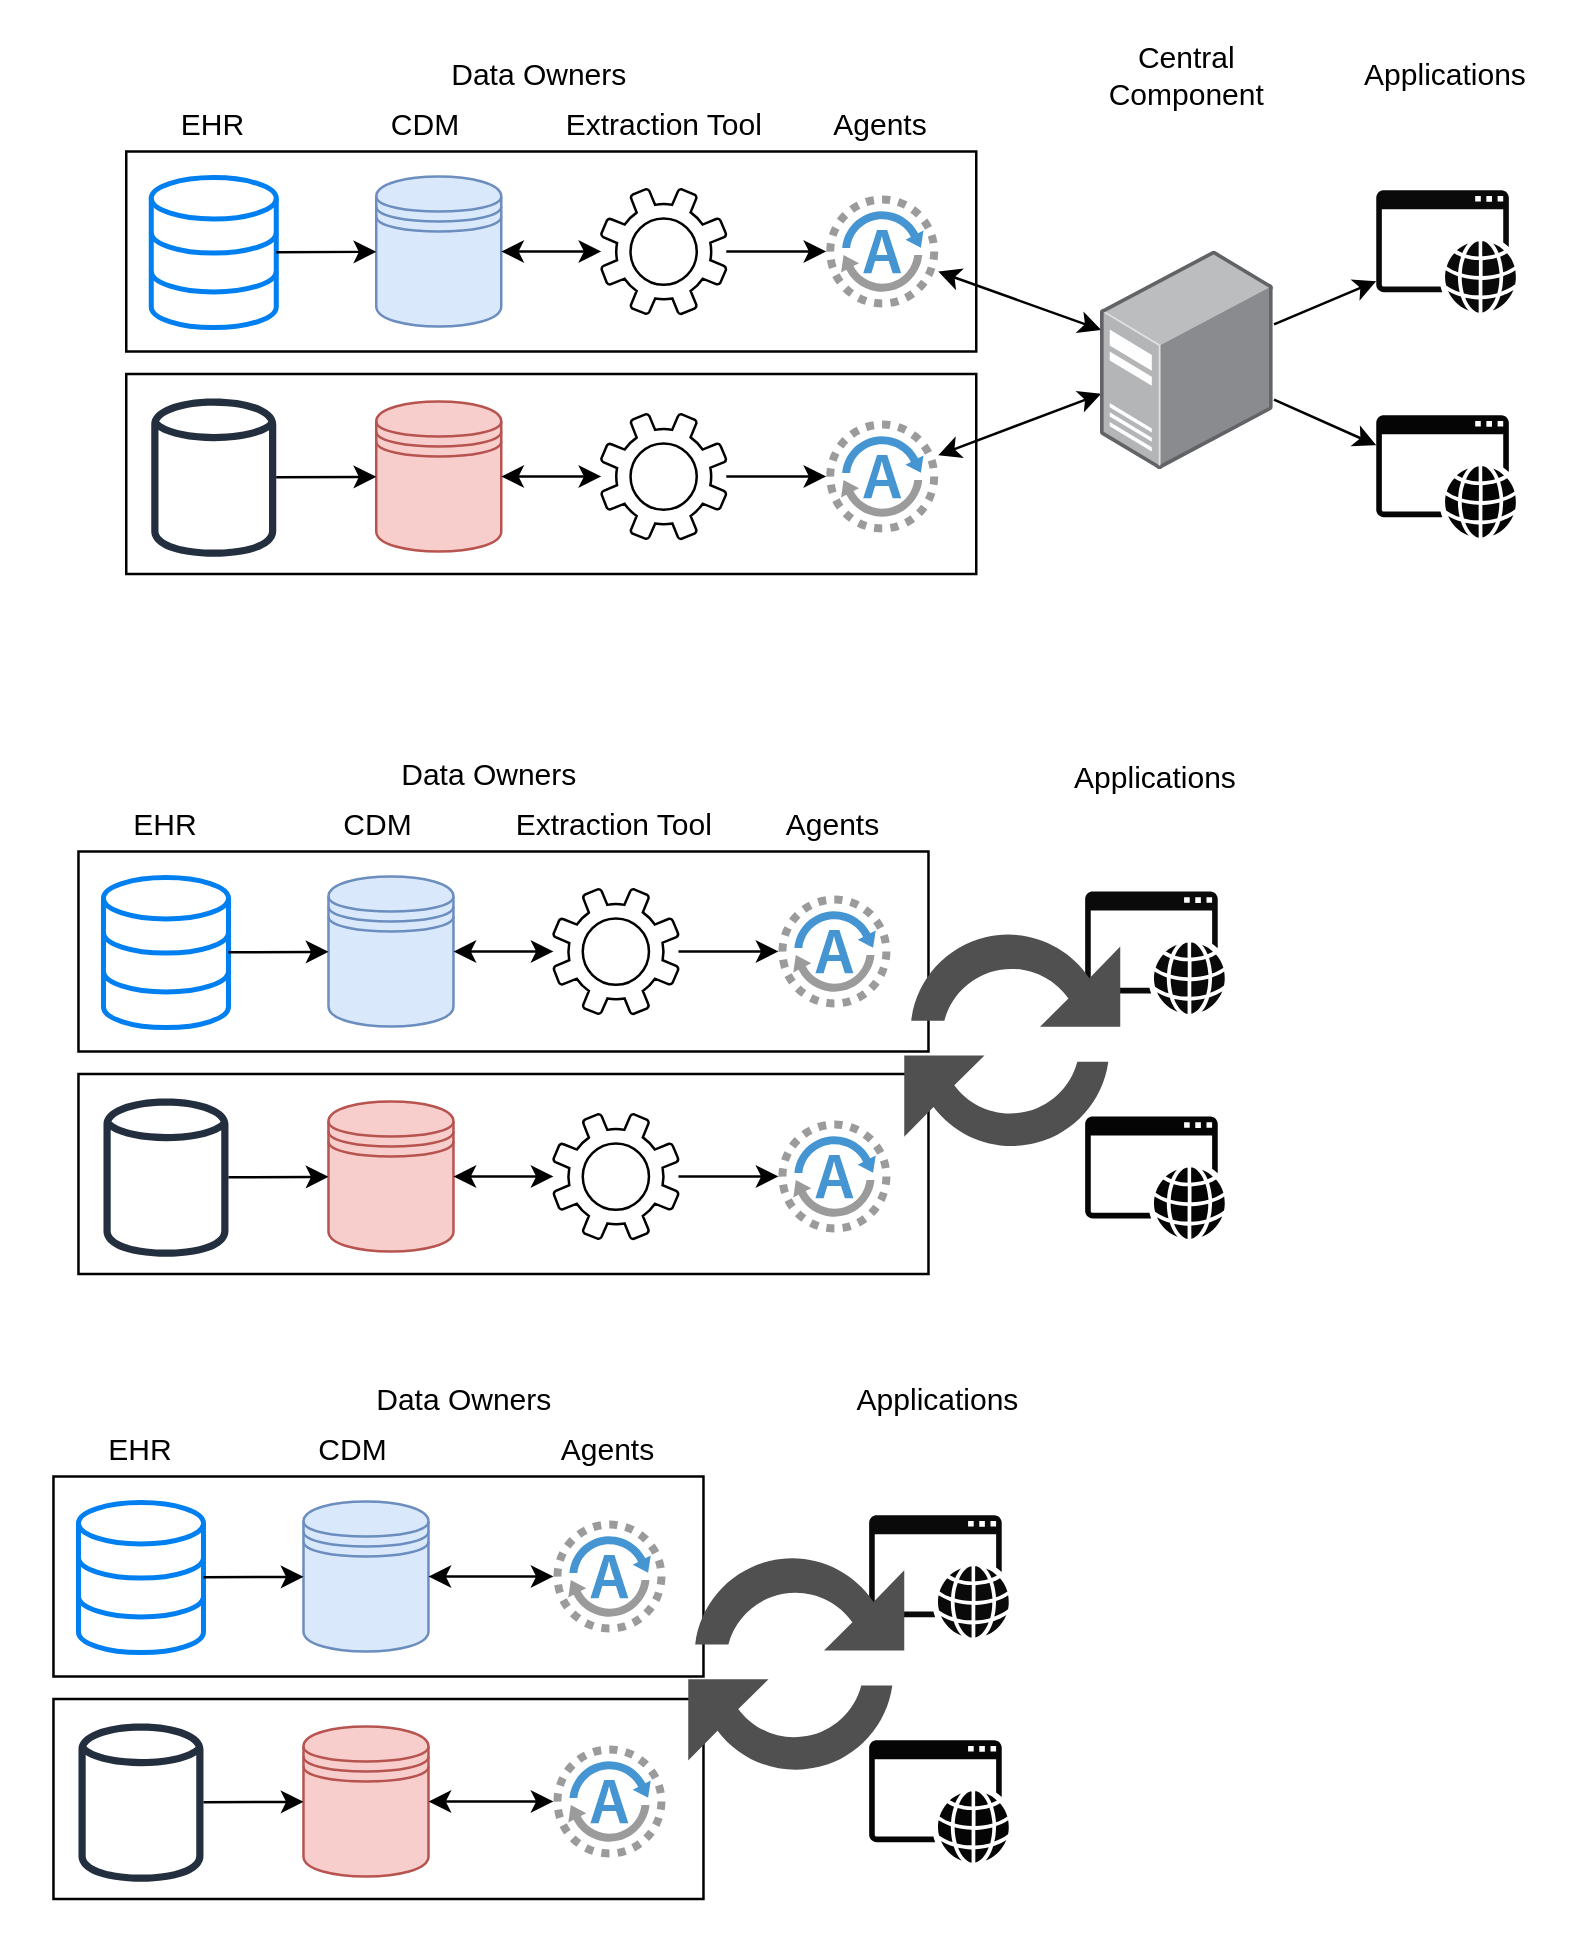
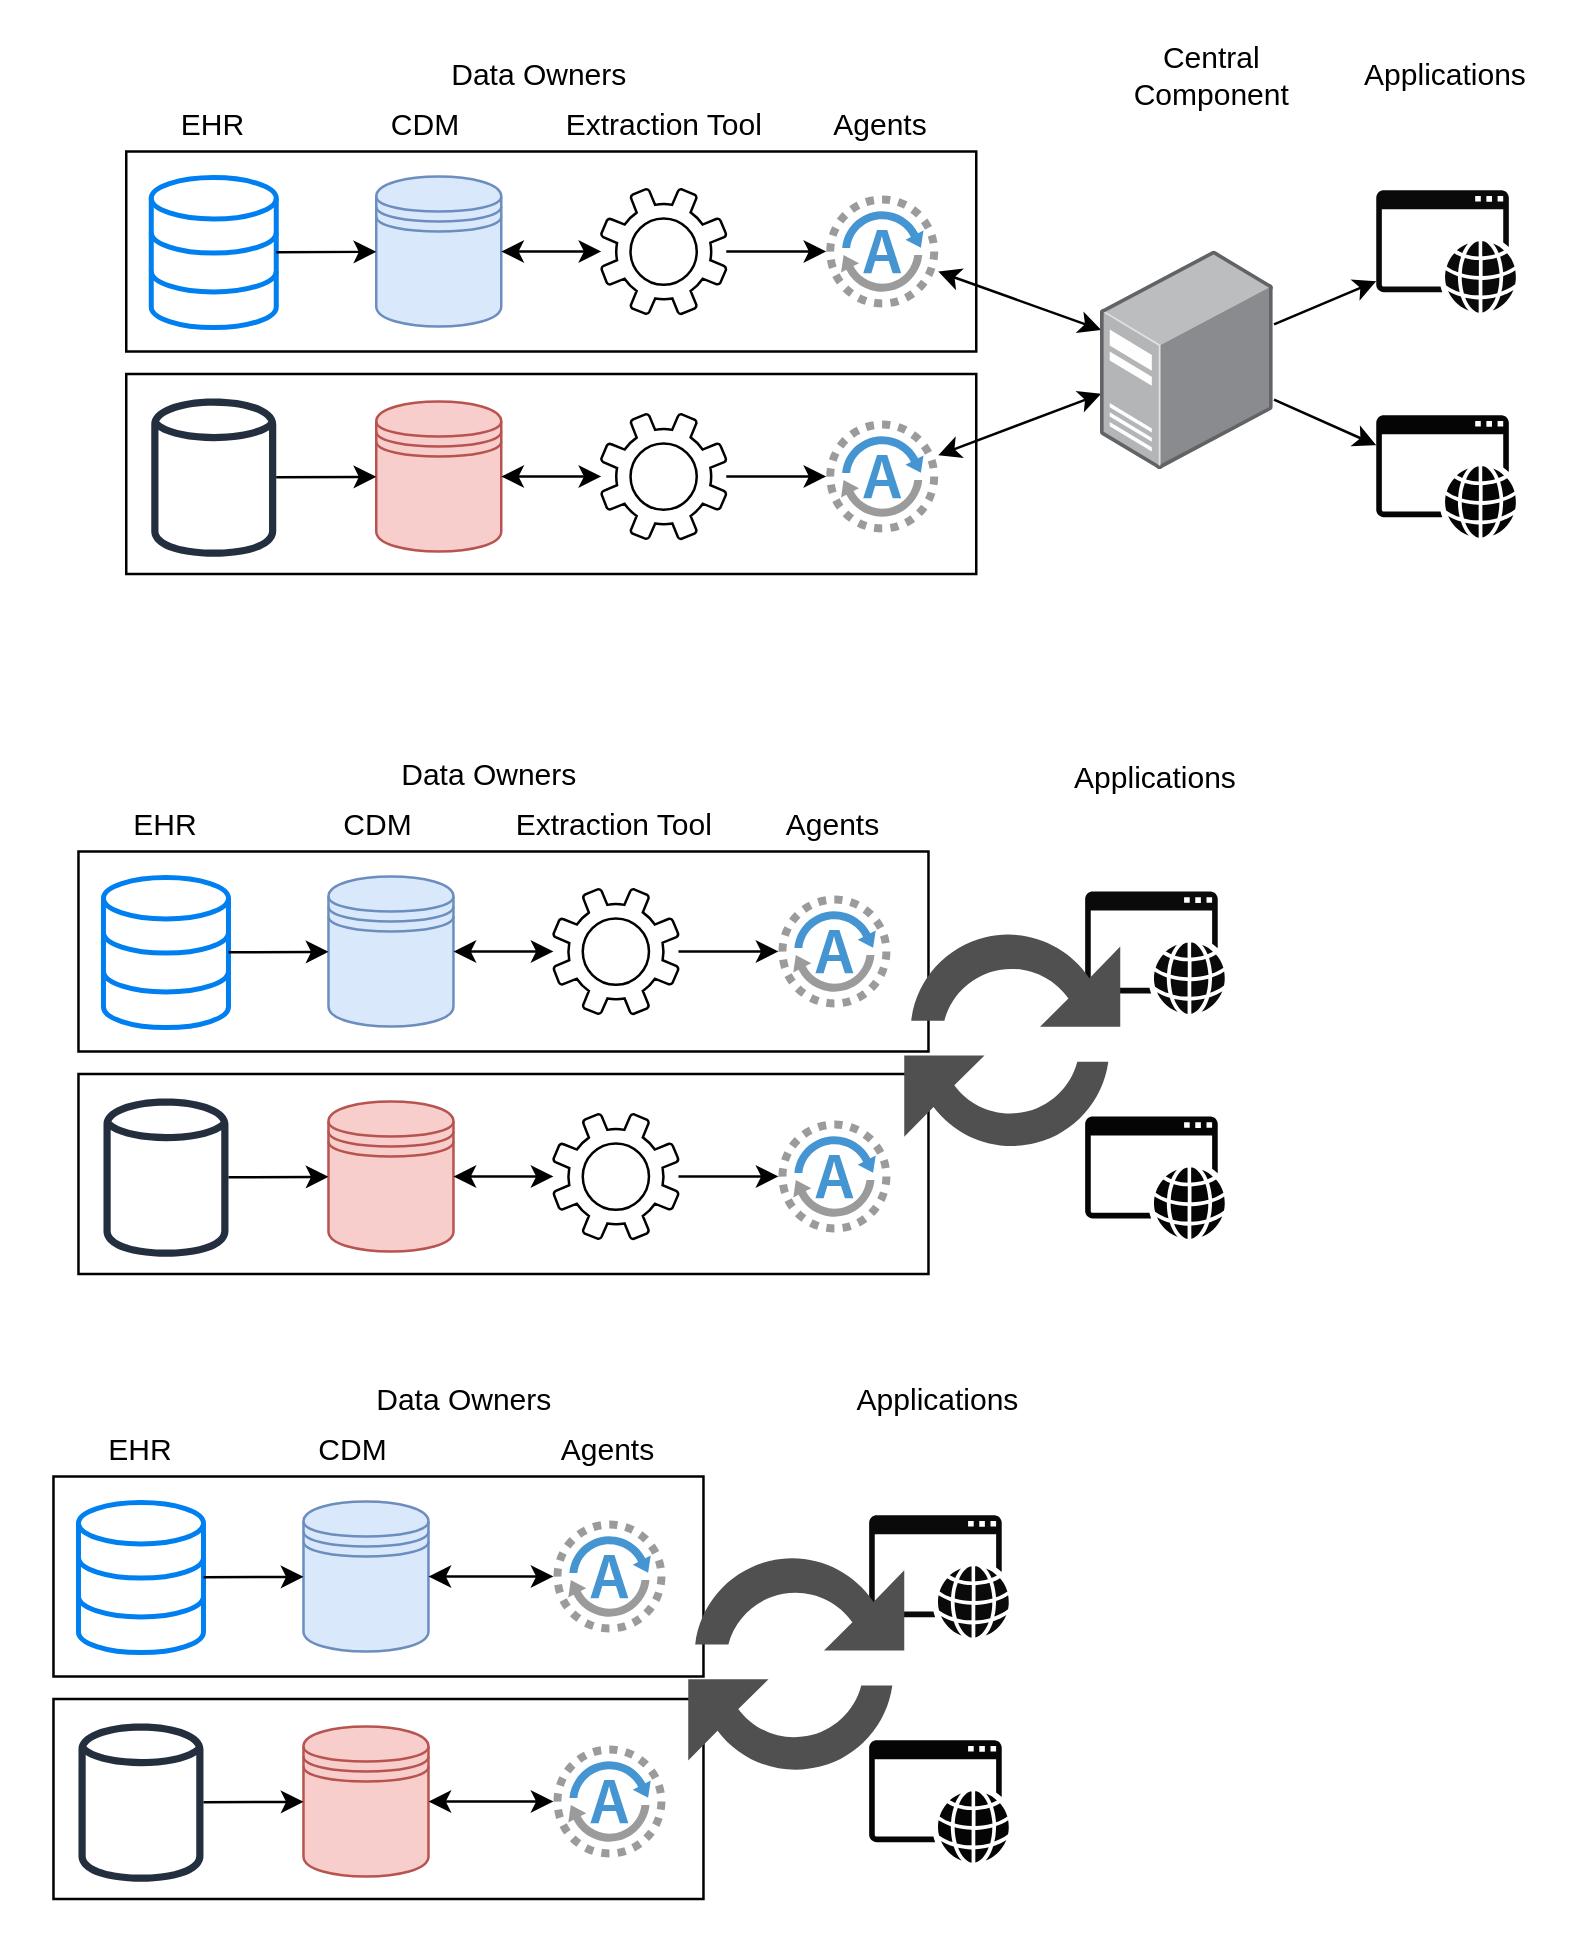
node "Central Component": moved (1188, 76) -> (1213, 76)
